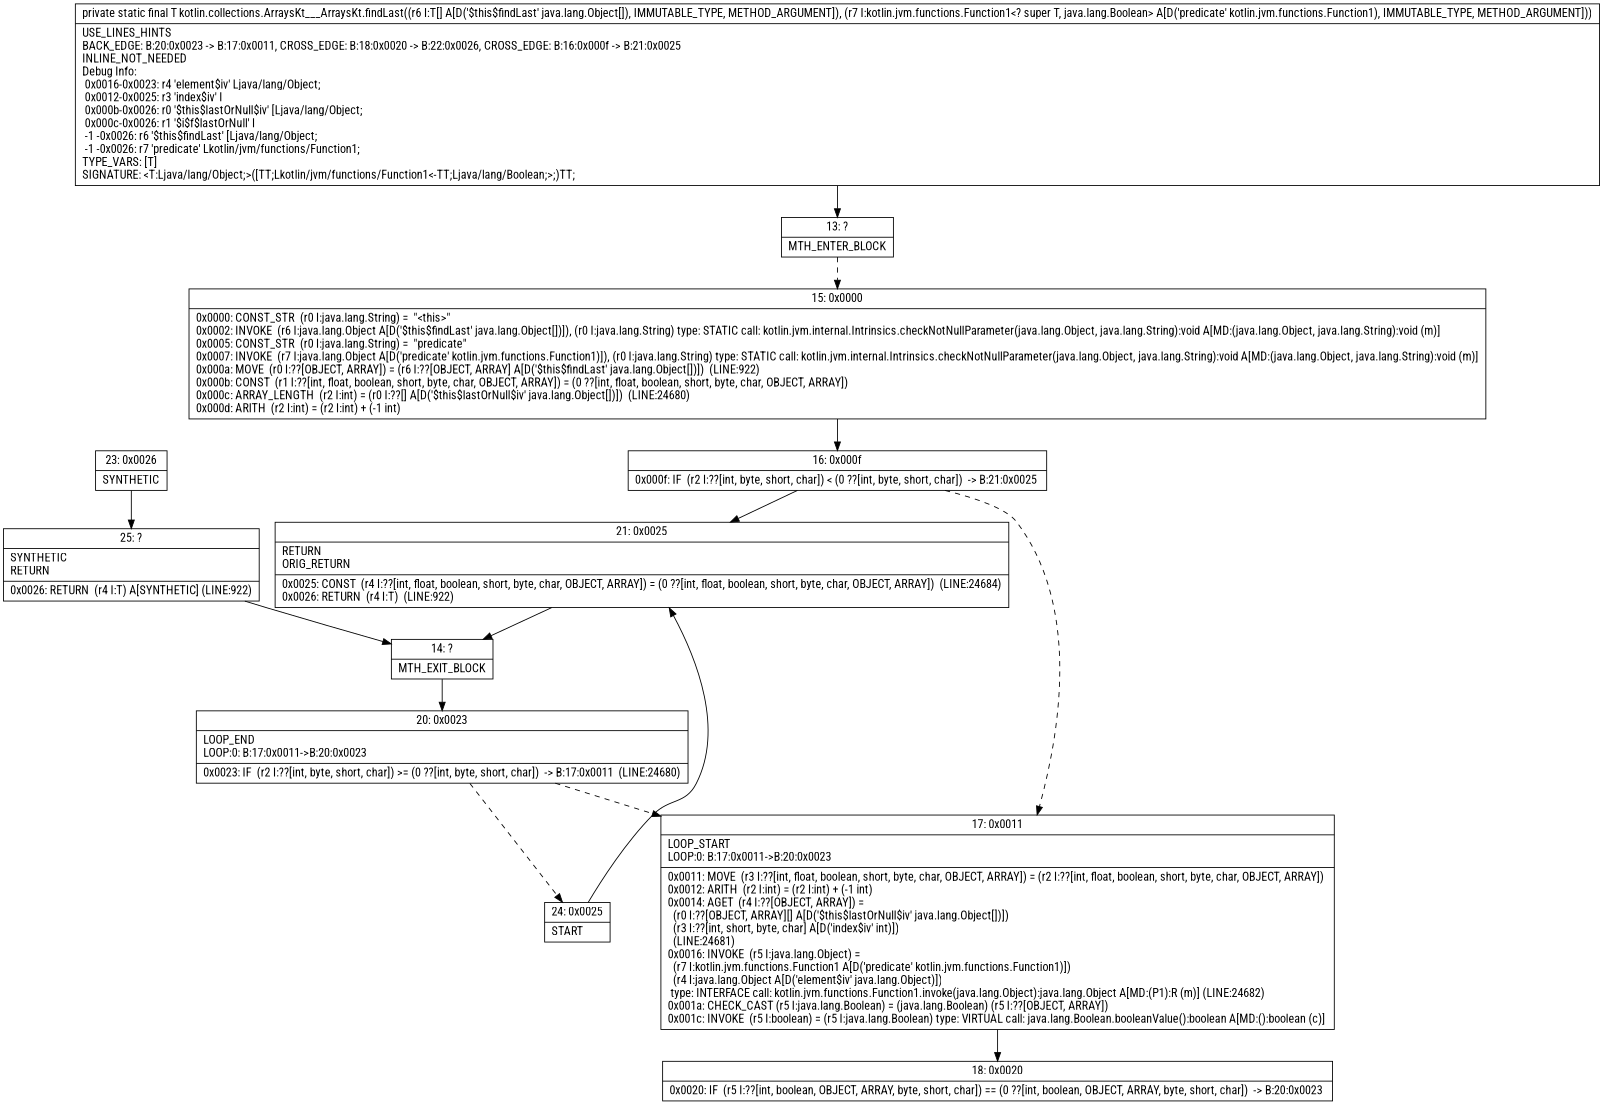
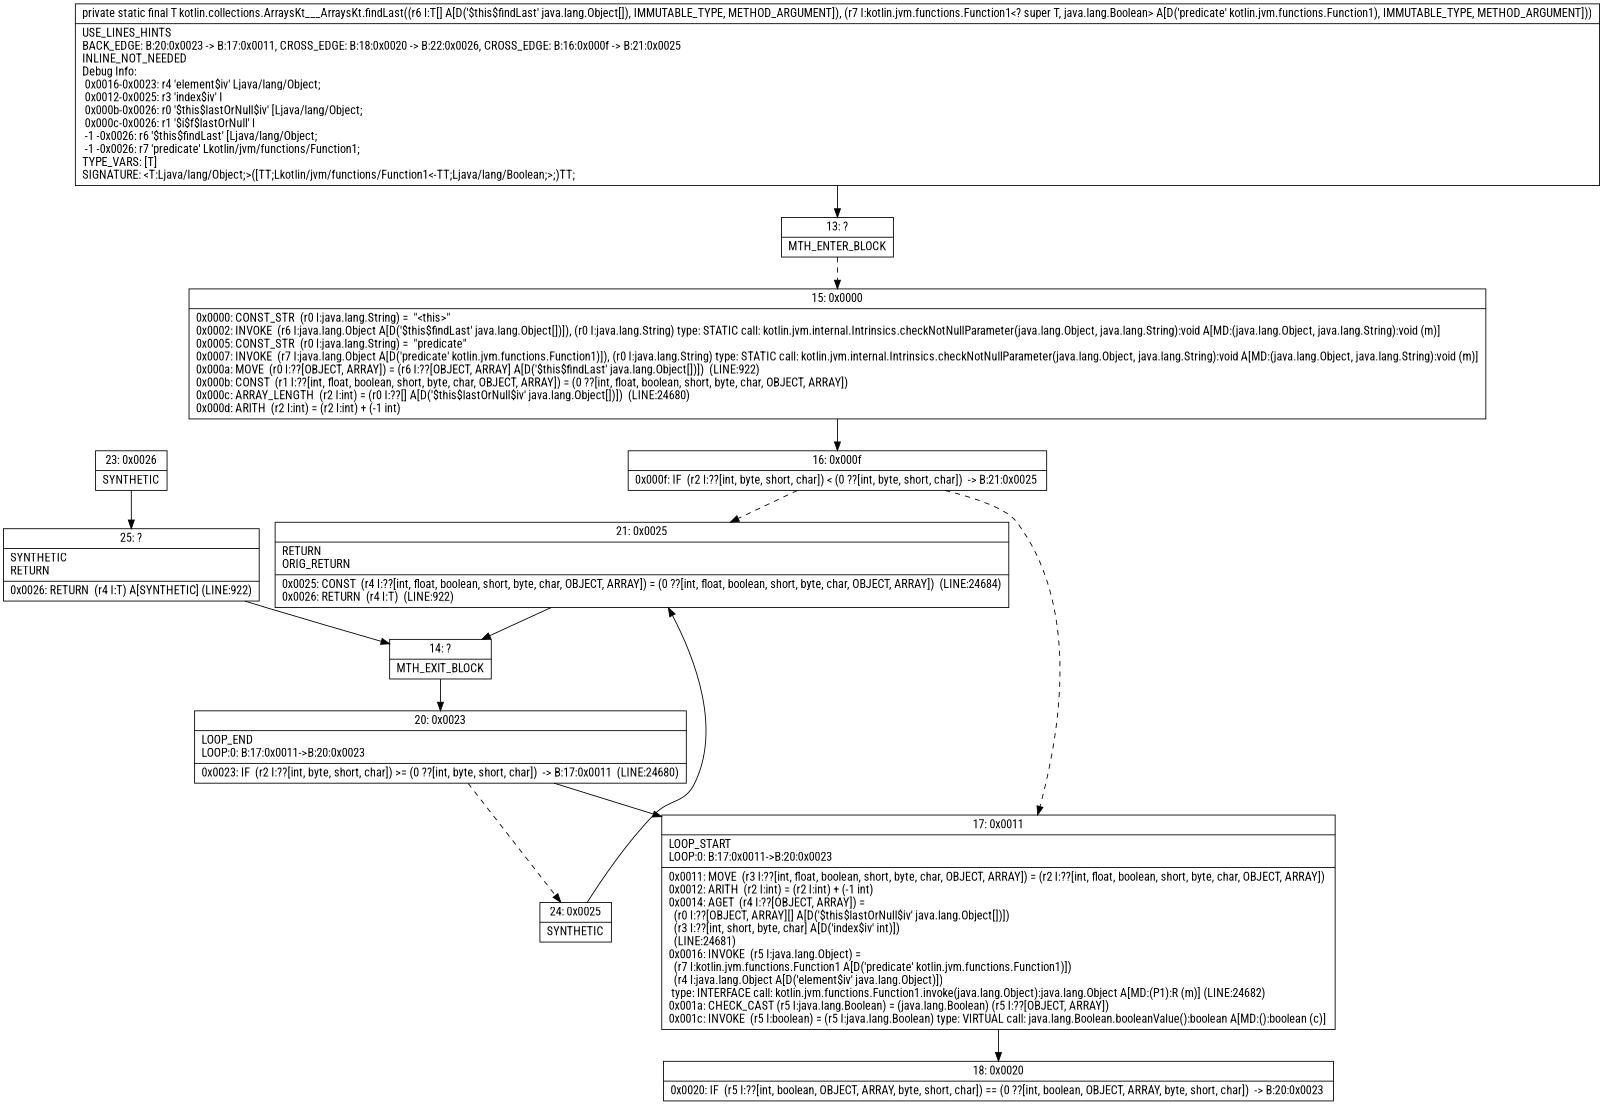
edge "16: 0x000f" -> "21: 0x0025": style solid -> dashed
edge "20: 0x0023" -> "17: 0x0011": style dashed -> solid
node "24: 0x0025": text "START" -> "SYNTHETIC"
